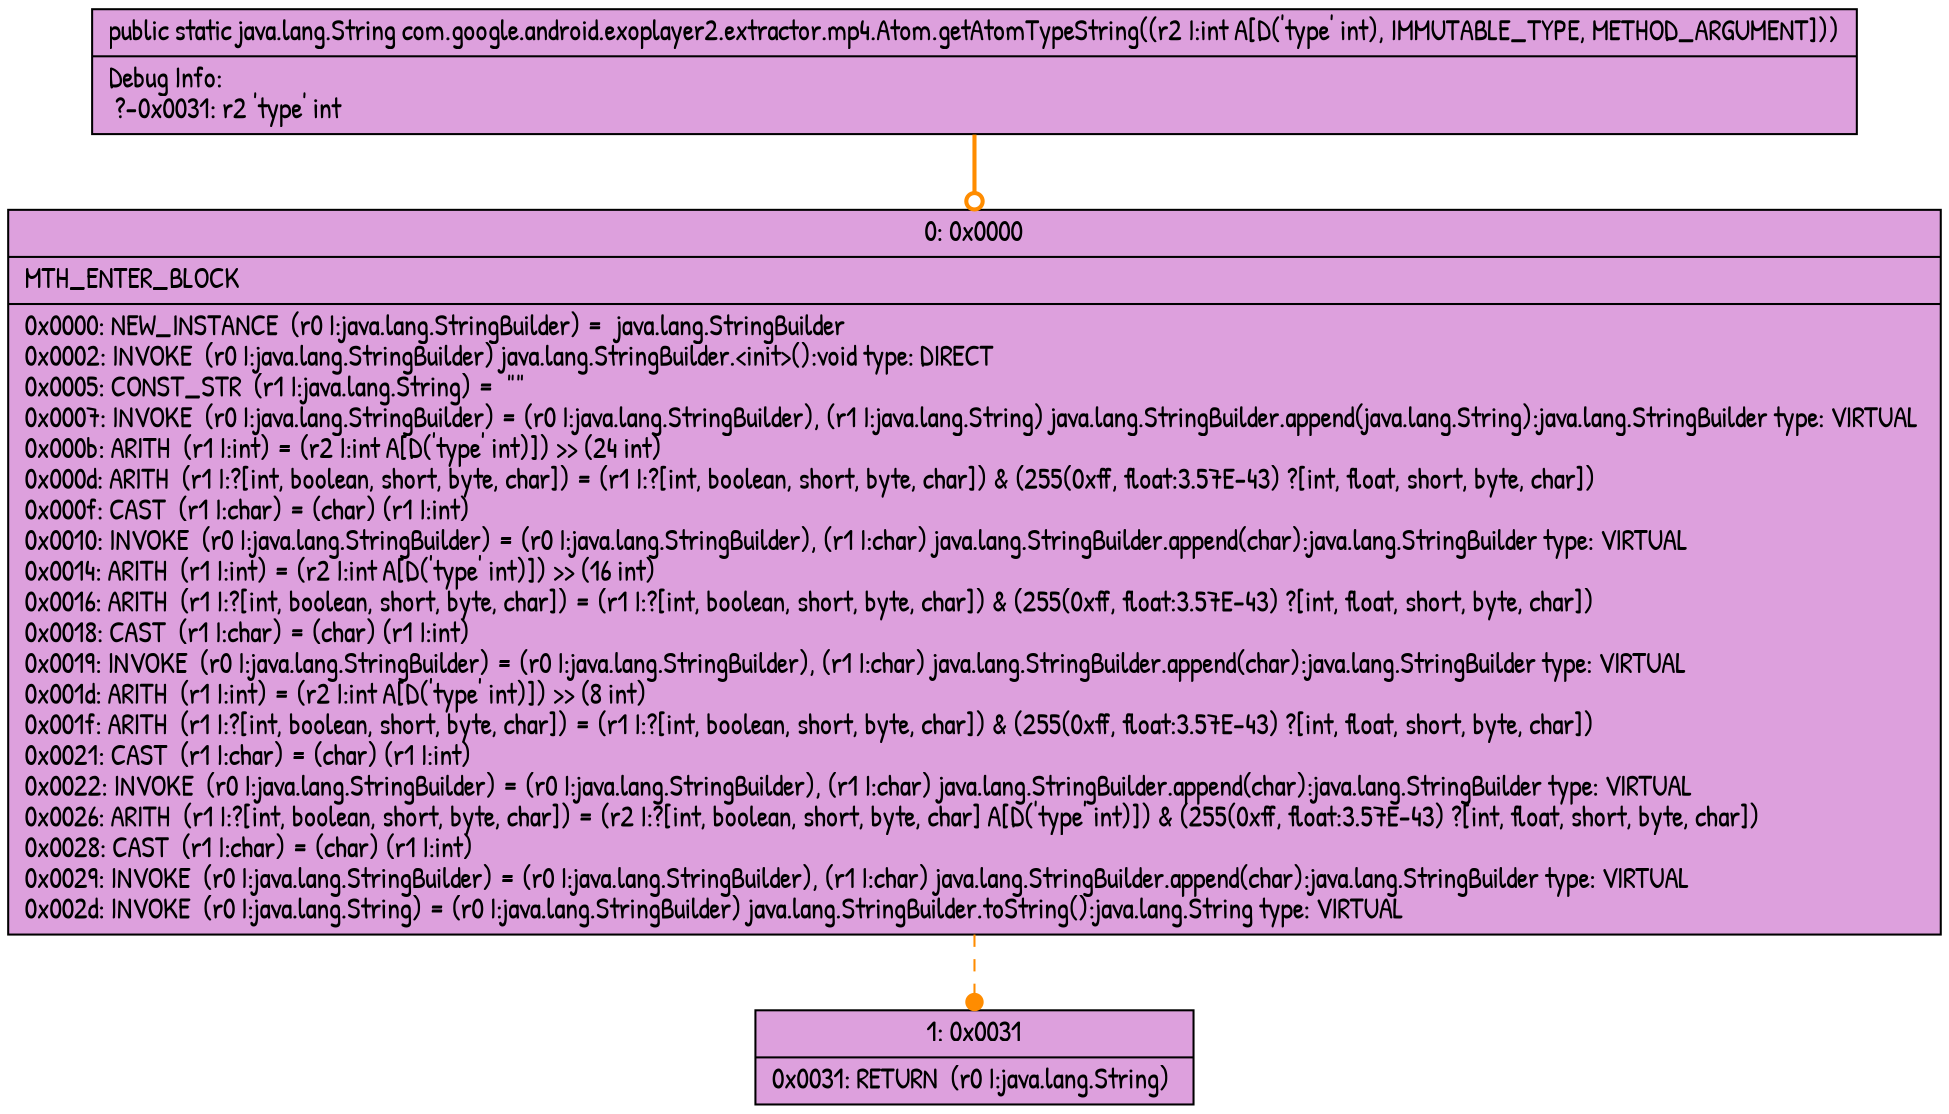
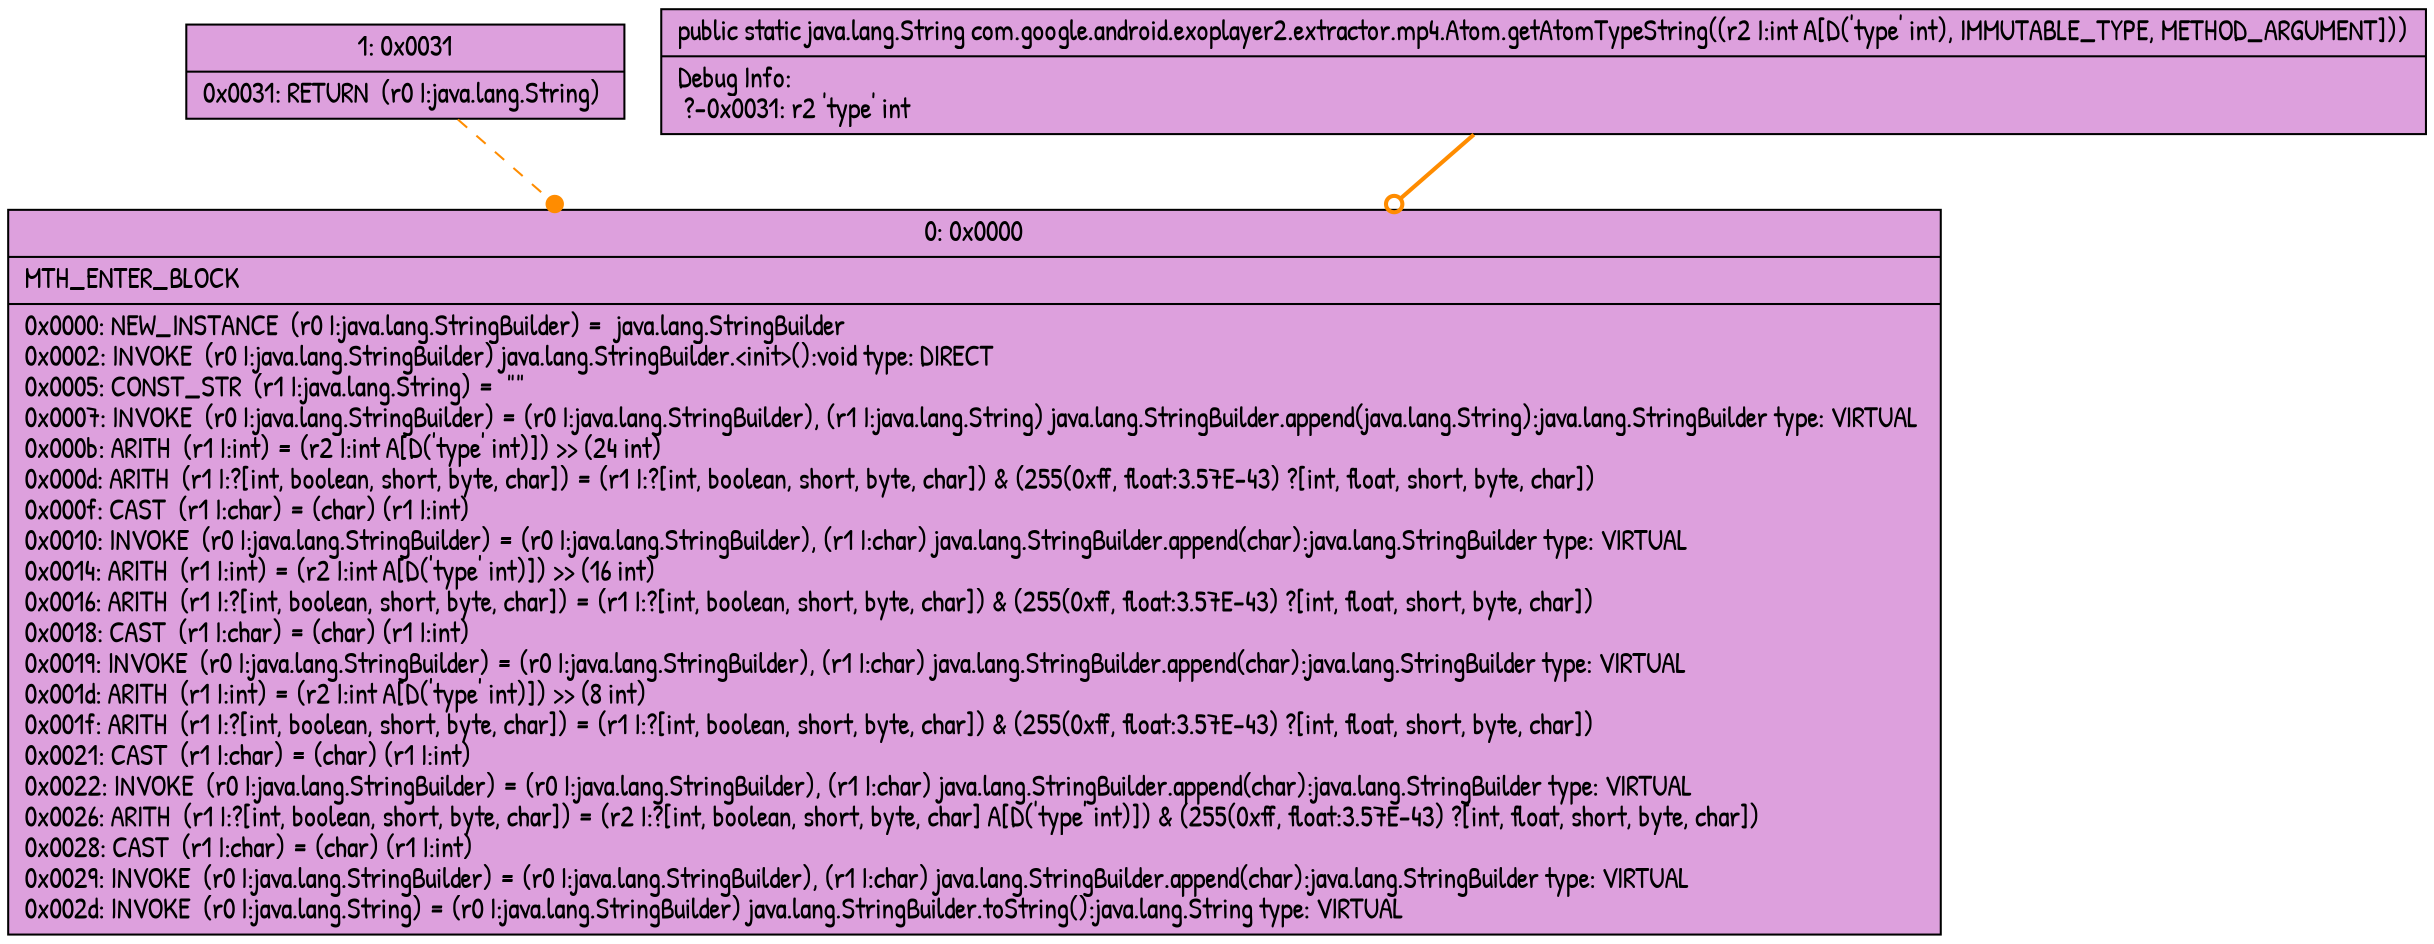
edge "0: 0x0000" -> "1: 0x0031": reversed
